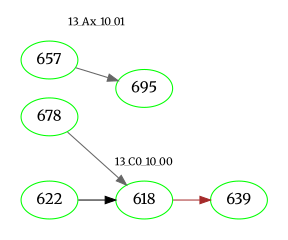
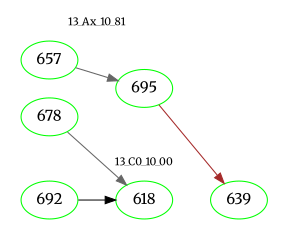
cluster "13_Ax_10_01": label "13_Ax_10_01" -> "13_Ax_10_81"
node "622": label "622" -> "692"
edge "618" -> "639": now "695" -> "639"
